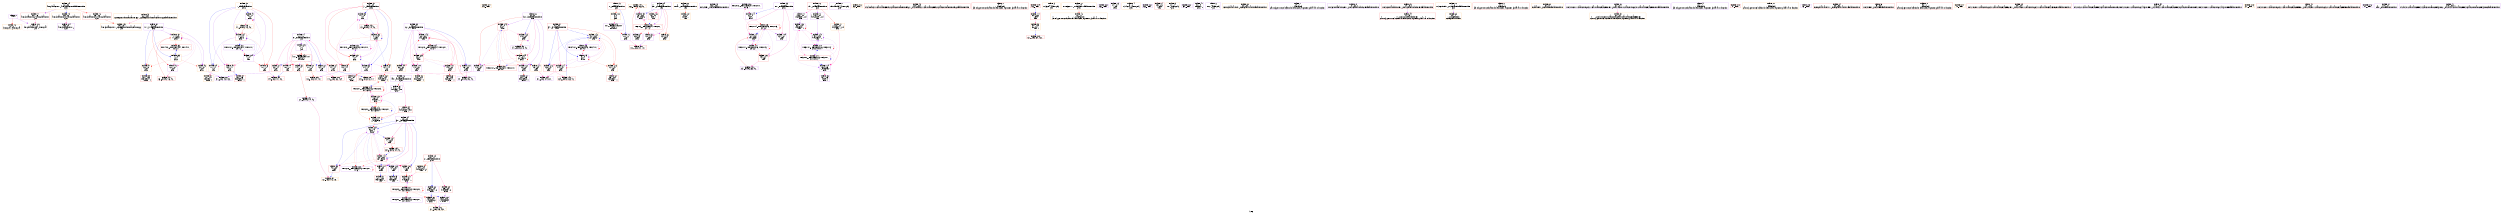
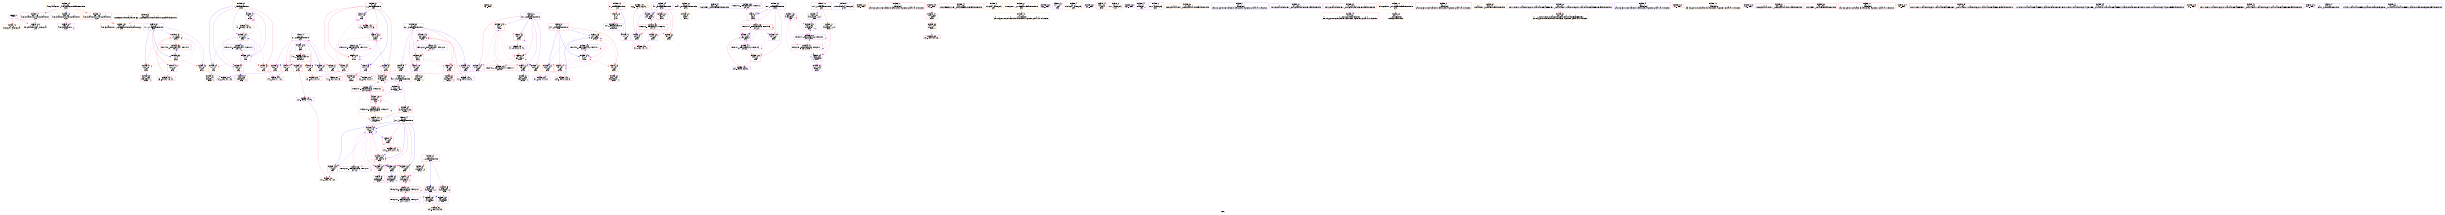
node "NodeID: 43": removed
node "NodeID: 44": added
node "NodeID: 70": removed
edge "NodeID: 29" -> "NodeID: 230": now "NodeID: 29" -> "NodeID: 87"
